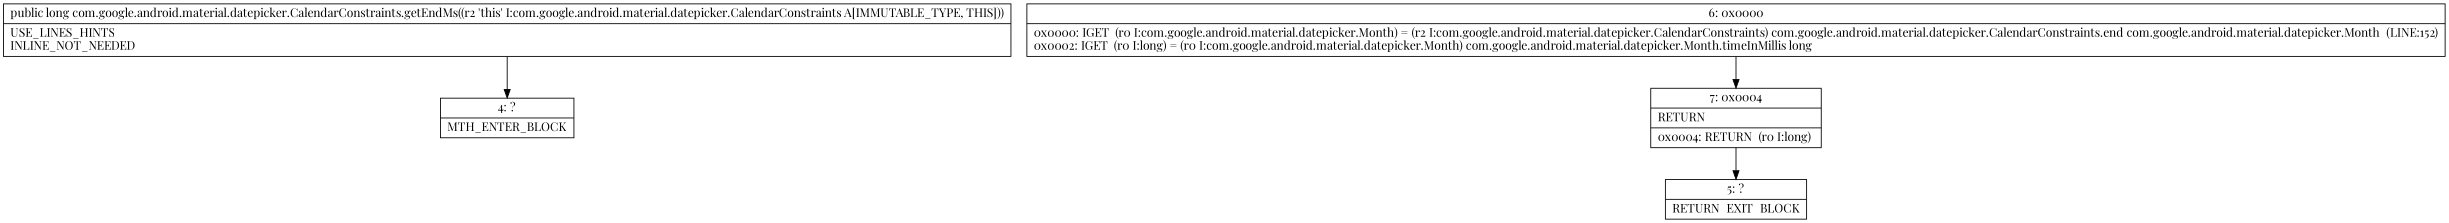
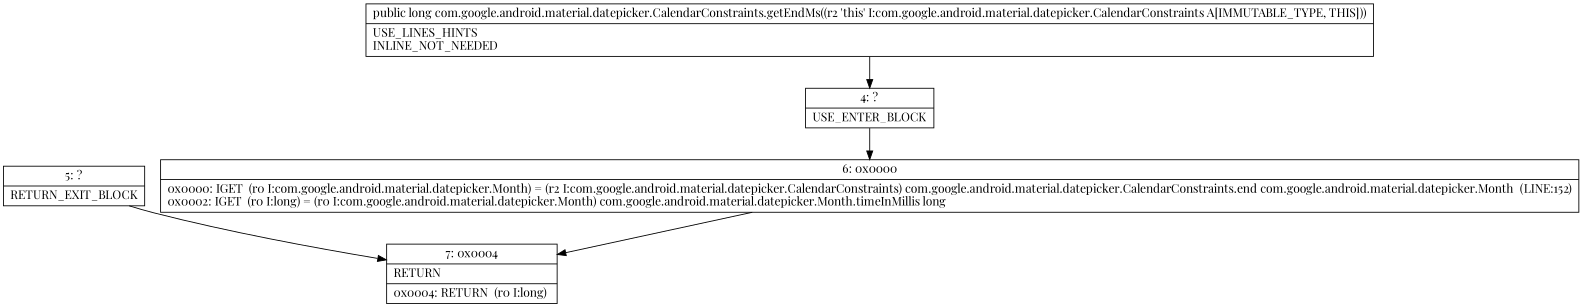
node "4: ?": text "MTH_ENTER_BLOCK" -> "USE_ENTER_BLOCK"
edge "4: ?" -> "6: 0x0000": added
edge "7: 0x0004" -> "5: ?": reversed
